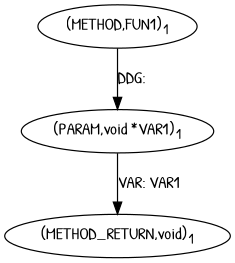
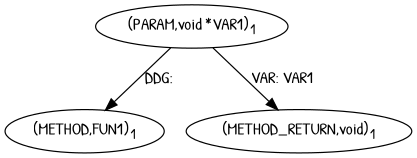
edge "(METHOD,FUN1)" -> "(PARAM,void *VAR1)": reversed
